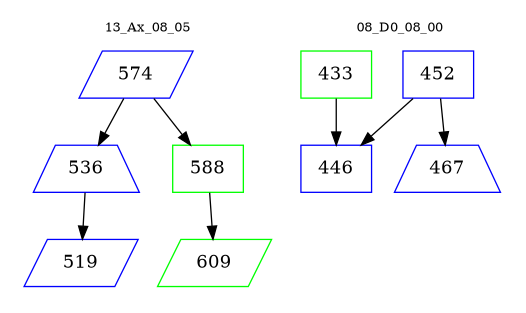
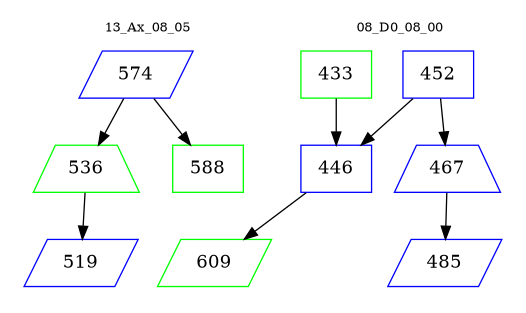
node "536": color blue -> green
edge "588" -> "609": now "446" -> "609"
node "485": added
